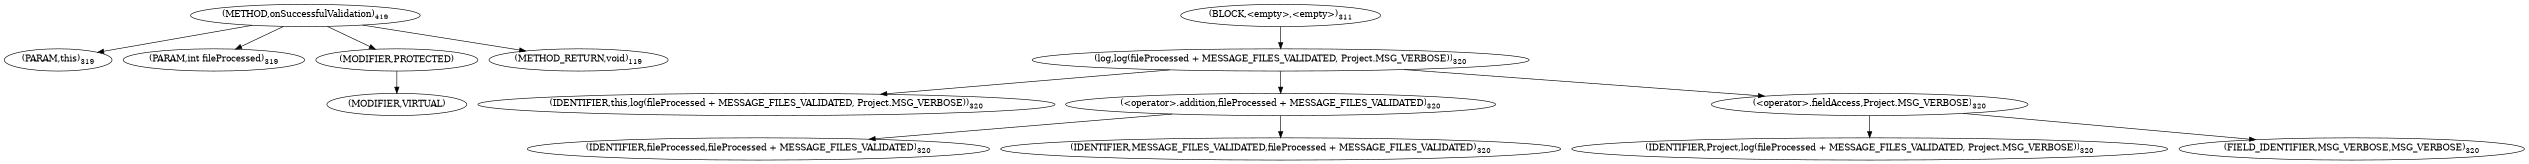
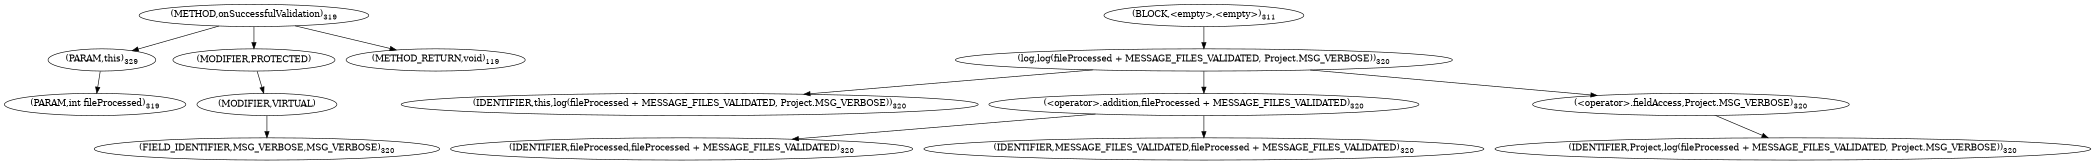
node "(METHOD,onSuccessfulValidation)": text "419" -> "319"
edge "(METHOD,onSuccessfulValidation)" -> "(PARAM,int fileProcessed)": now "(PARAM,this)" -> "(PARAM,int fileProcessed)"
node "(PARAM,this)": text "319" -> "329"
edge "(<operator>.fieldAccess,Project.MSG_VERBOSE)" -> "(FIELD_IDENTIFIER,MSG_VERBOSE,MSG_VERBOSE)": now "(MODIFIER,VIRTUAL)" -> "(FIELD_IDENTIFIER,MSG_VERBOSE,MSG_VERBOSE)"
